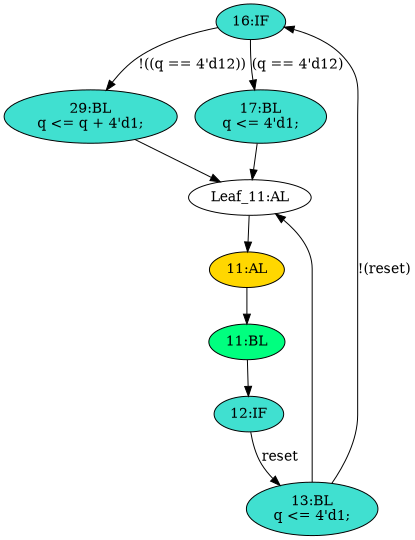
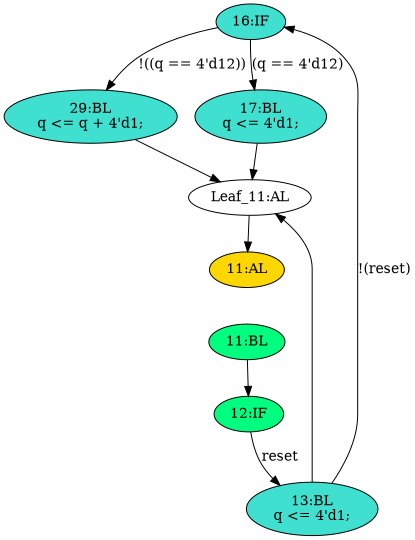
edge "11:AL" -> "11:BL": removed
node "12:IF": fillcolor turquoise -> springgreen
